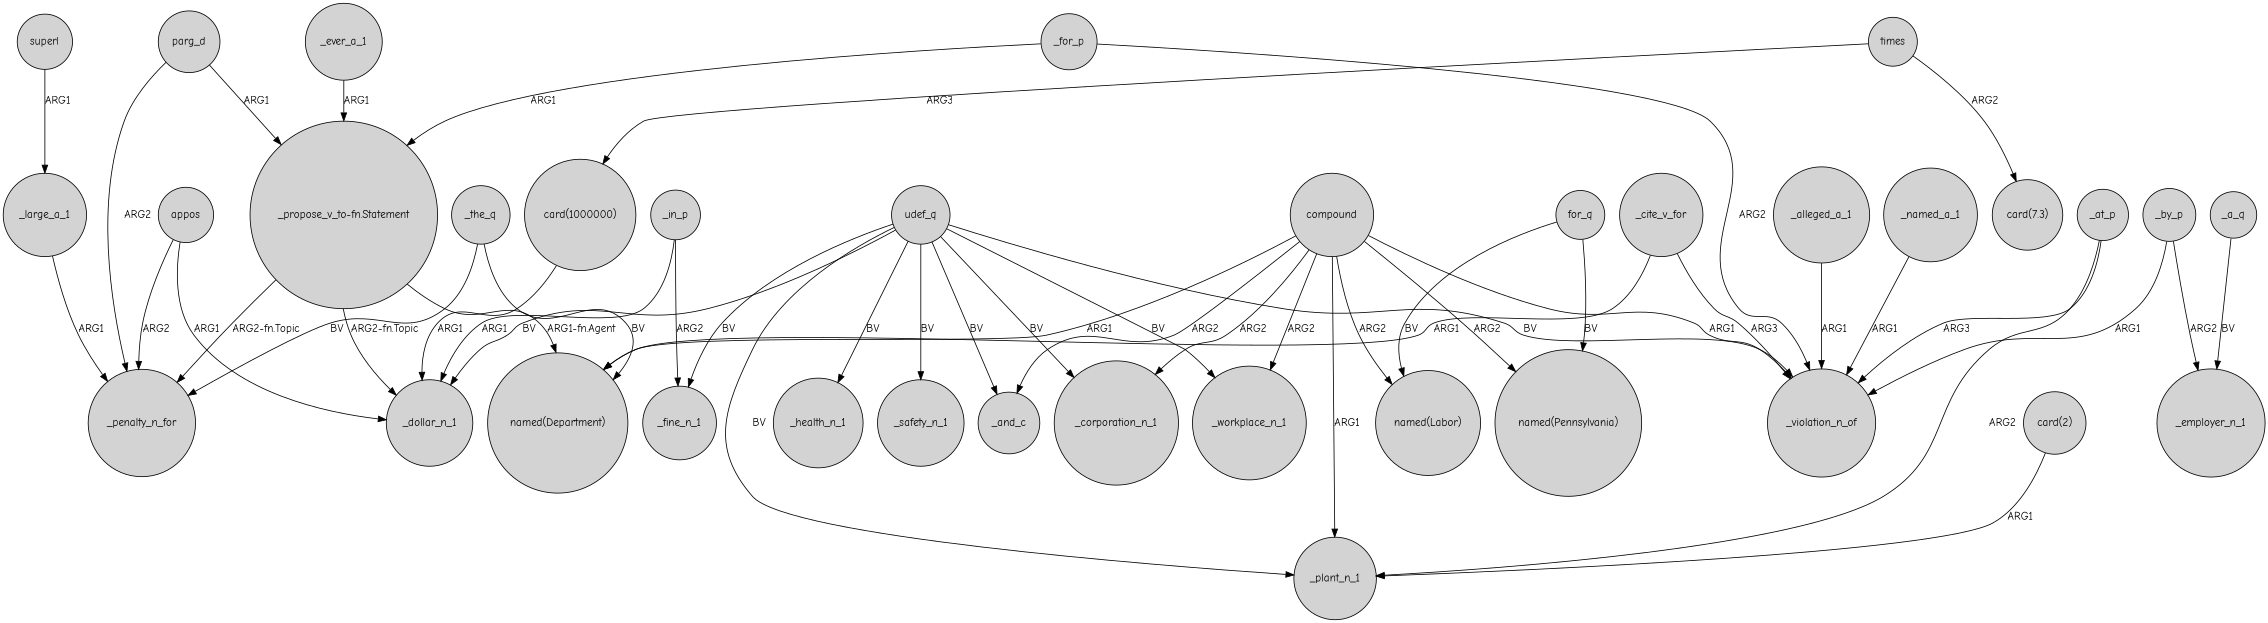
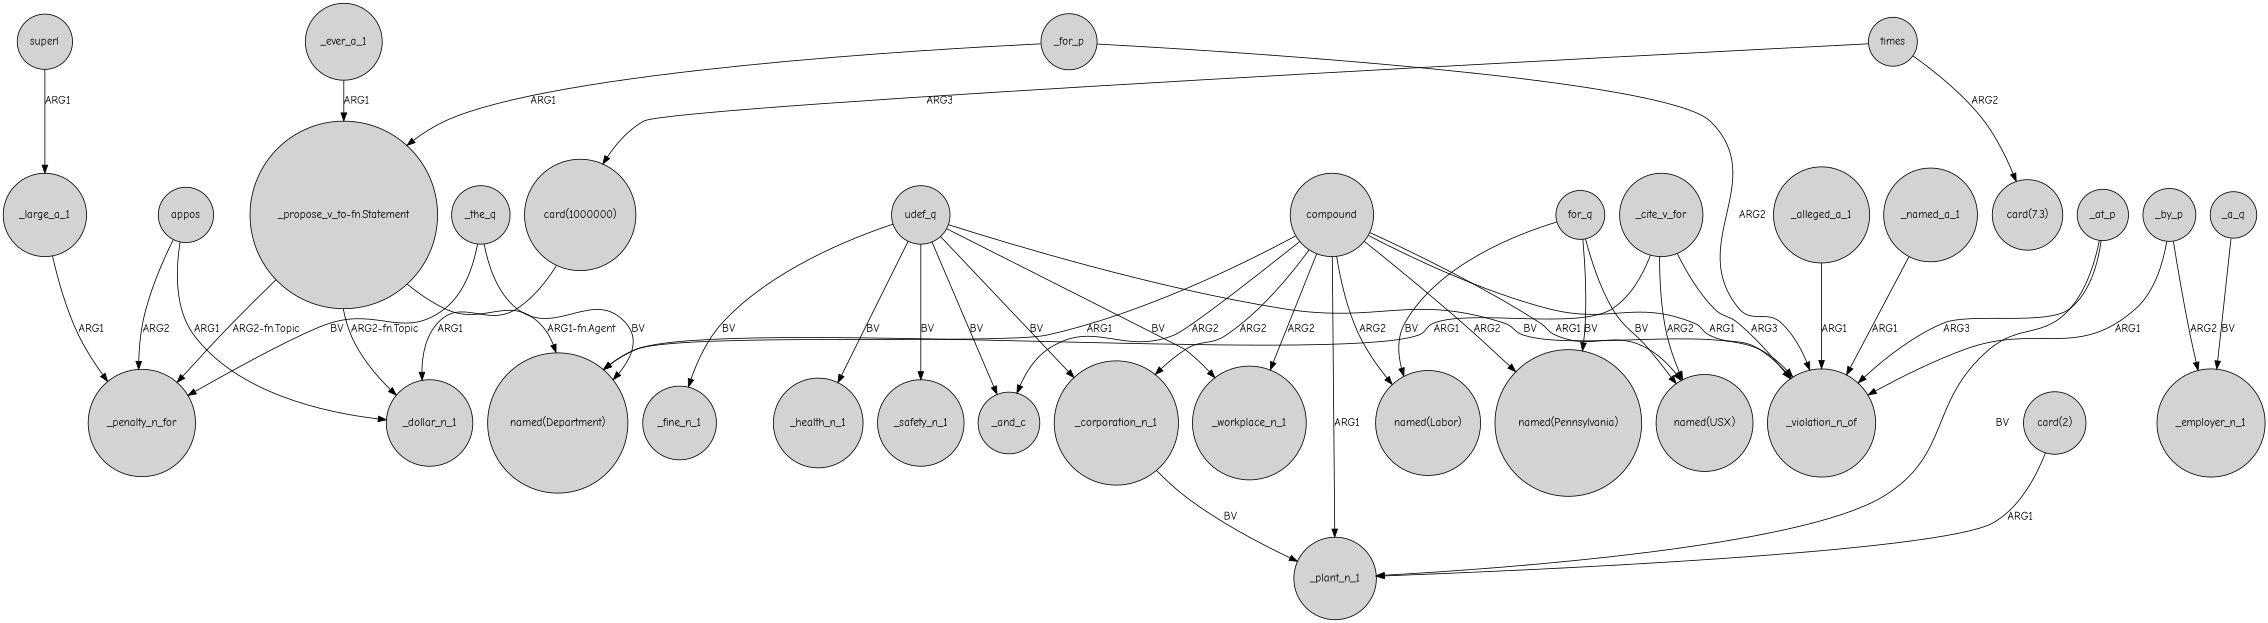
node "parg_d": removed
node "_in_p": removed
edge "udef_q" -> "_dollar_n_1": removed, label "BV"
node "named(USX)": added
edge "_at_p" -> "_plant_n_1": label "ARG2" -> "BV"
edge "udef_q" -> "_plant_n_1": now "_corporation_n_1" -> "_plant_n_1"
